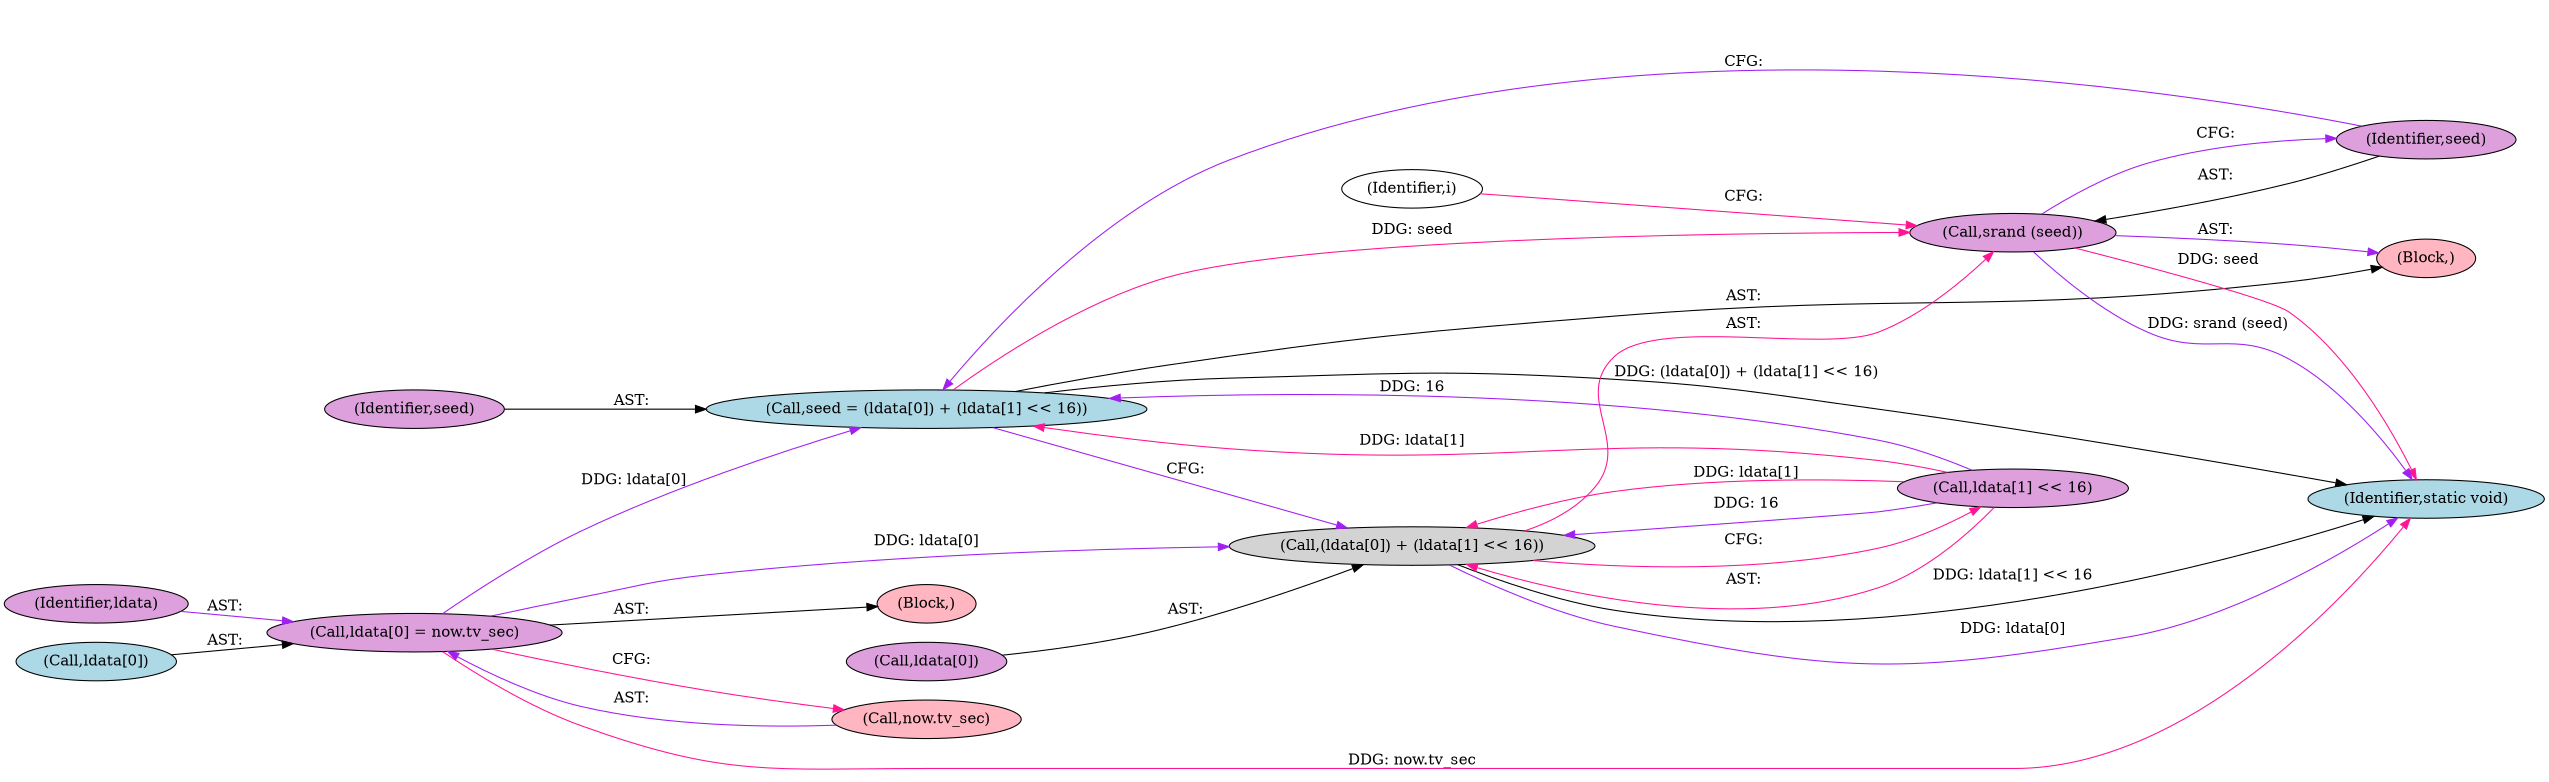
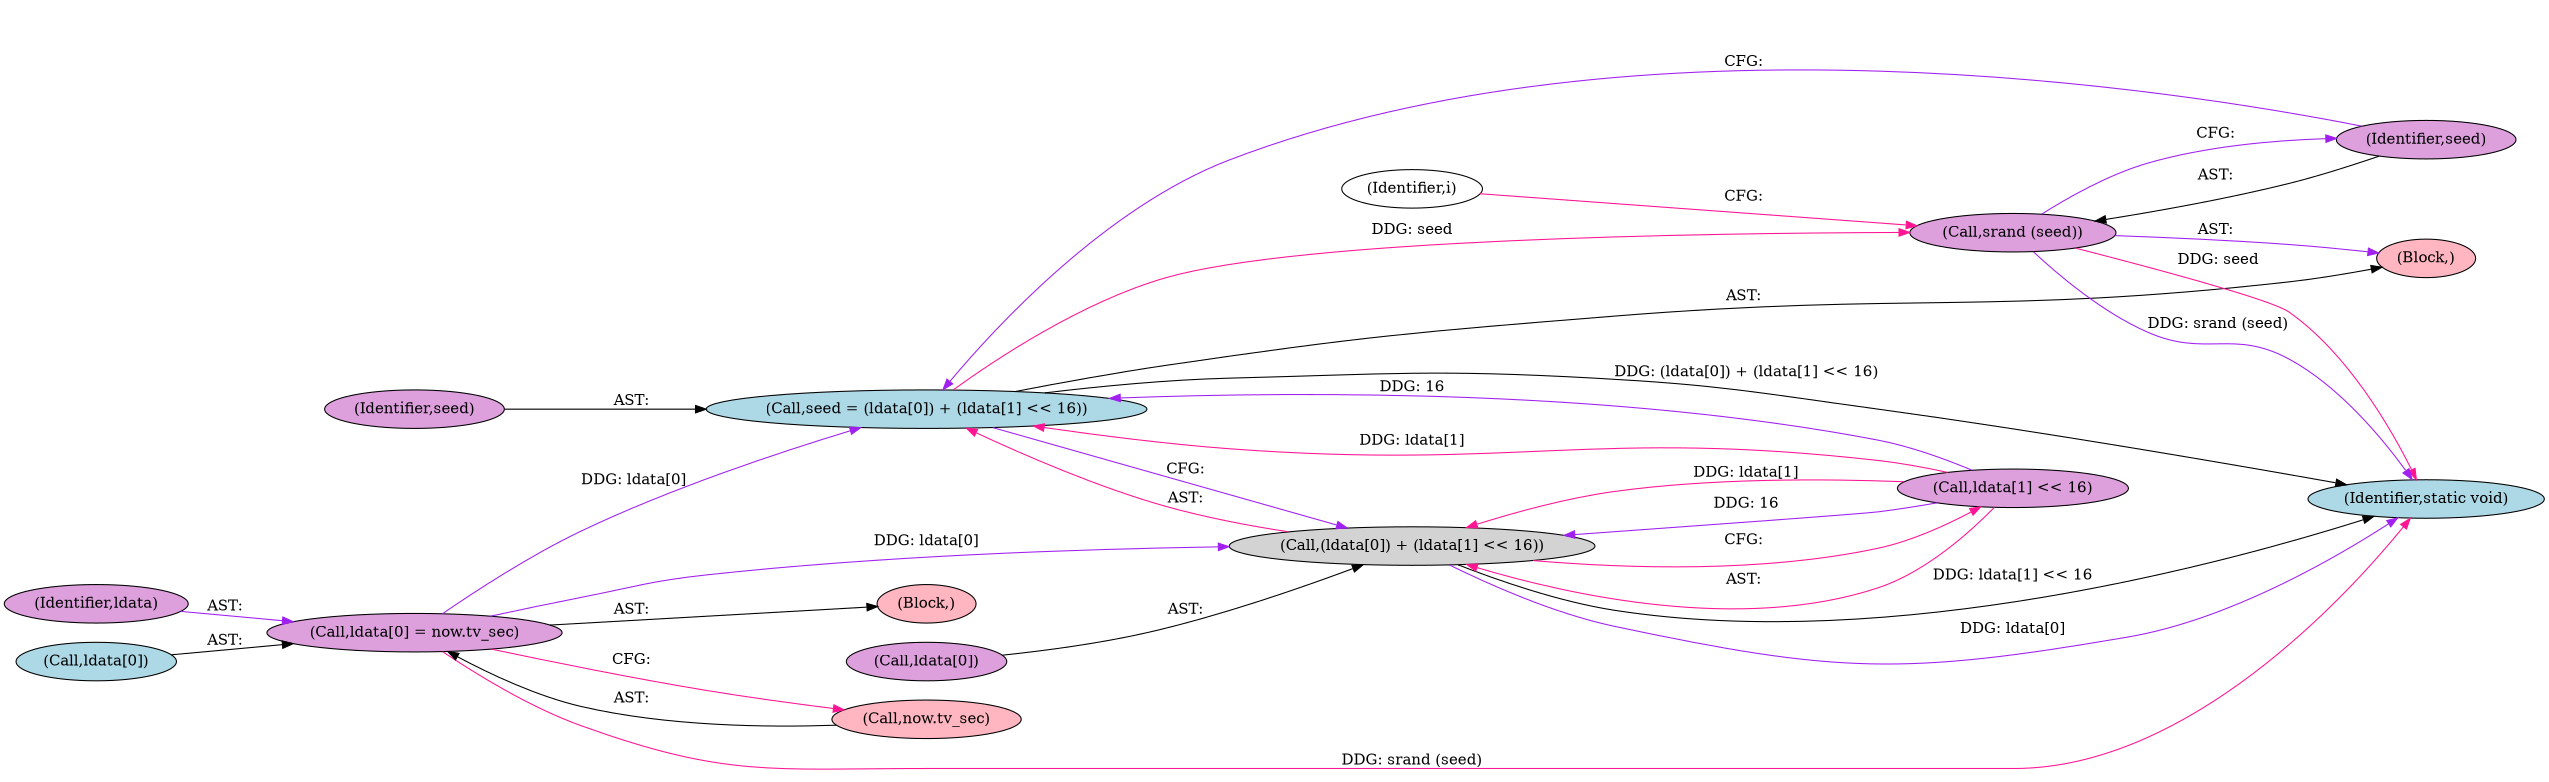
edge "(Call,(ldata[0]) + (ldata[1] << 16))" -> "(Call,srand (seed))": now "(Call,(ldata[0]) + (ldata[1] << 16))" -> "(Call,seed = (ldata[0]) + (ldata[1] << 16))"
edge "(Call,now.tv_sec)" -> "(Call,ldata[0] = now.tv_sec)": color purple -> black
edge "(Call,ldata[0] = now.tv_sec)" -> "(Identifier,static void)": label "DDG: now.tv_sec" -> "DDG: srand (seed)"
